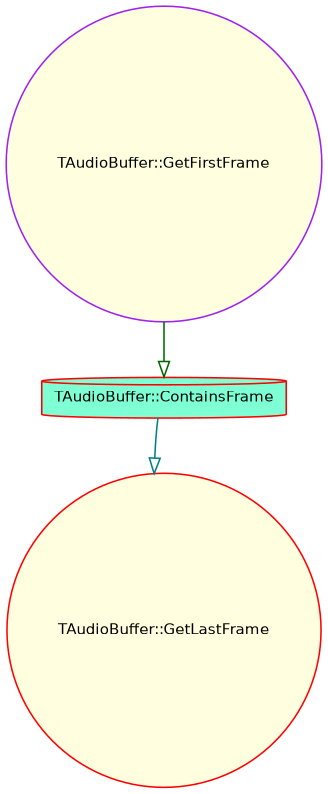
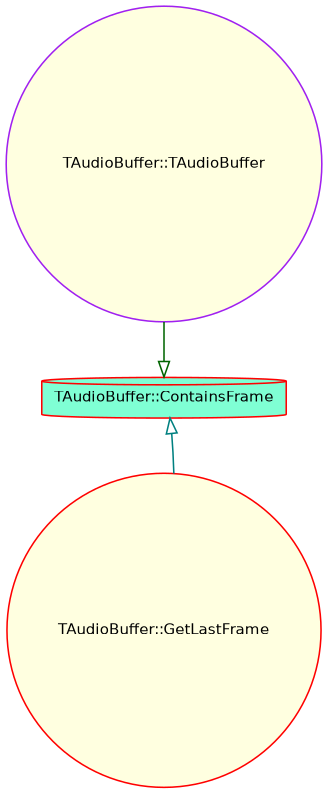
node "TAudioBuffer::GetFirstFrame": label "TAudioBuffer::GetFirstFrame" -> "TAudioBuffer::TAudioBuffer"
edge "TAudioBuffer::ContainsFrame" -> "TAudioBuffer::GetLastFrame": reversed
